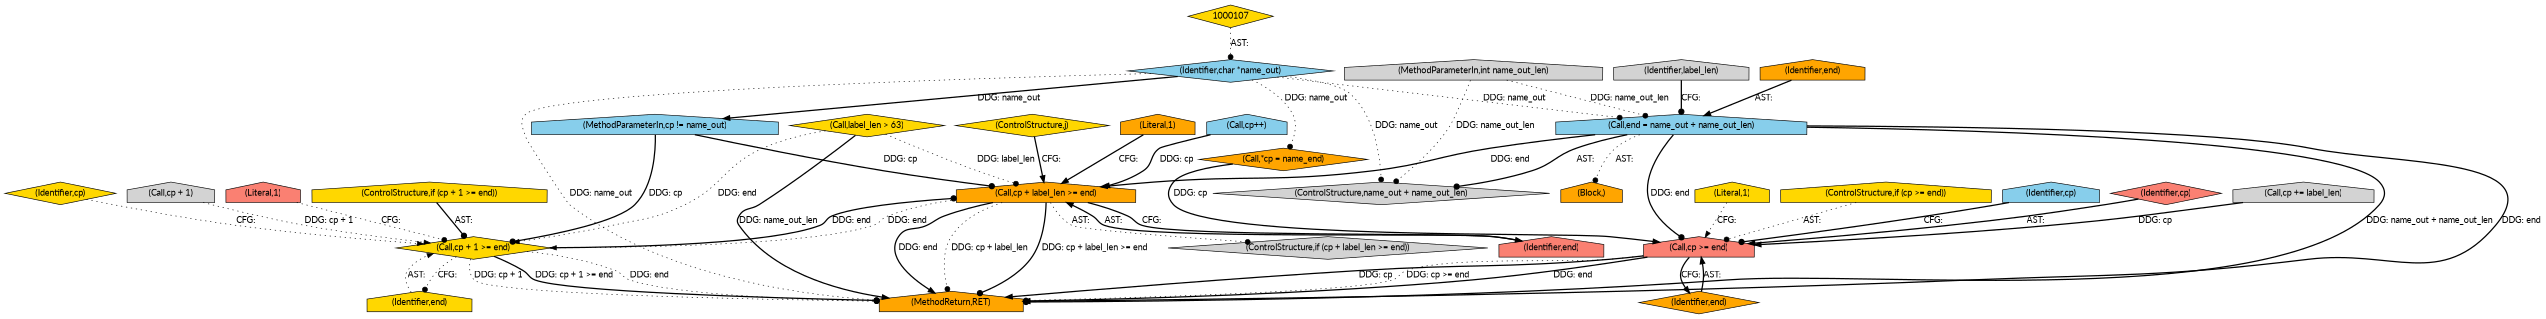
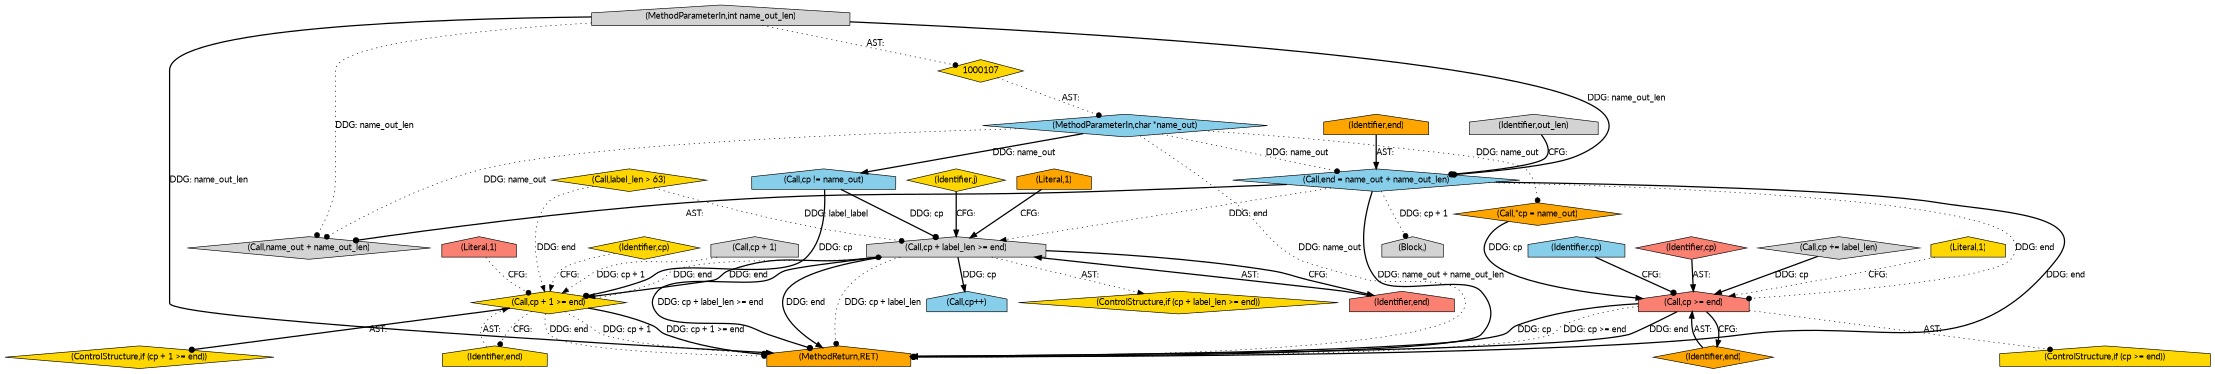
edge "(MethodParameterIn,int name_out_len)" -> "1000107": added, label "AST:"
node "(Identifier,char *name_out)": label "(Identifier,char *name_out)" -> "(MethodParameterIn,char *name_out)"
node "(Identifier,label_len)": label "(Identifier,label_len)" -> "(Identifier,out_len)"
edge "(MethodParameterIn,int name_out_len)" -> "(Call,end = name_out + name_out_len)": style dotted -> bold
node "(MethodParameterIn,cp != name_out)": label "(MethodParameterIn,cp != name_out)" -> "(Call,cp != name_out)"
node "(ControlStructure,j)": label "(ControlStructure,j)" -> "(Identifier,j)"
node "(Call,end = name_out + name_out_len)": shape house -> diamond
edge "(Call,cp++)" -> "(Call,cp + label_len >= end)": reversed
edge "(Call,label_len > 63)" -> "(Call,cp + label_len >= end)": label "DDG: label_len" -> "DDG: label_label"
node "(Call,*cp = name_end)": label "(Call,*cp = name_end)" -> "(Call,*cp = name_out)"
edge "(Call,end = name_out + name_out_len)" -> "(Block,)": label "AST: " -> "DDG: cp + 1"
edge "(Call,end = name_out + name_out_len)" -> "(Call,cp + label_len >= end)": style bold -> dotted
edge "(Call,end = name_out + name_out_len)" -> "(Call,cp >= end)": style bold -> dotted
node "(ControlStructure,if (cp + 1 >= end))": shape house -> diamond
node "(Call,cp + label_len >= end)": fillcolor orange -> lightgrey
node "(ControlStructure,name_out + name_out_len)": label "(ControlStructure,name_out + name_out_len)" -> "(Call,name_out + name_out_len)"
node "(Block,)": fillcolor orange -> lightgrey
node "(Call,cp += label_len)": shape house -> diamond
edge "(ControlStructure,if (cp + 1 >= end))" -> "(Call,cp + 1 >= end)": reversed
edge "(ControlStructure,if (cp >= end))" -> "(Call,cp >= end)": reversed
edge "(Call,label_len > 63)" -> "(MethodReturn,RET)": now "(MethodParameterIn,int name_out_len)" -> "(MethodReturn,RET)"
edge "(Call,cp + label_len >= end)" -> "(ControlStructure,if (cp + label_len >= end))": arrowhead dot -> normal
edge "(Call,cp + 1 >= end)" -> "(Call,cp + label_len >= end)": style bold -> dotted
edge "(Call,cp + label_len >= end)" -> "(Call,cp + 1 >= end)": style dotted -> bold
node "(ControlStructure,if (cp + label_len >= end))": fillcolor lightgrey -> gold
